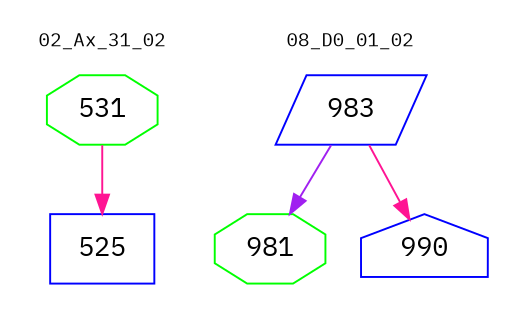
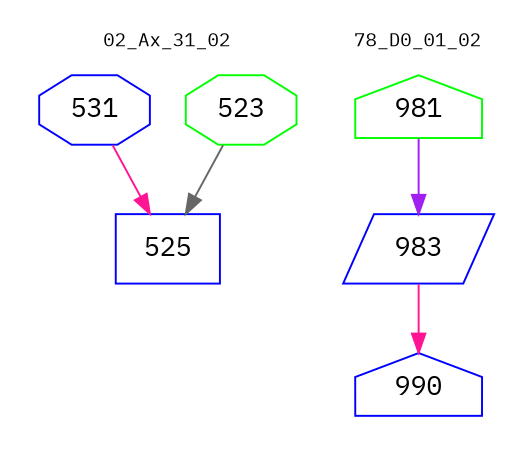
cluster "08_D0_01_02": label "08_D0_01_02" -> "78_D0_01_02"
node "531": color green -> blue
node "523": added
edge "983" -> "981": reversed
node "981": shape octagon -> house
